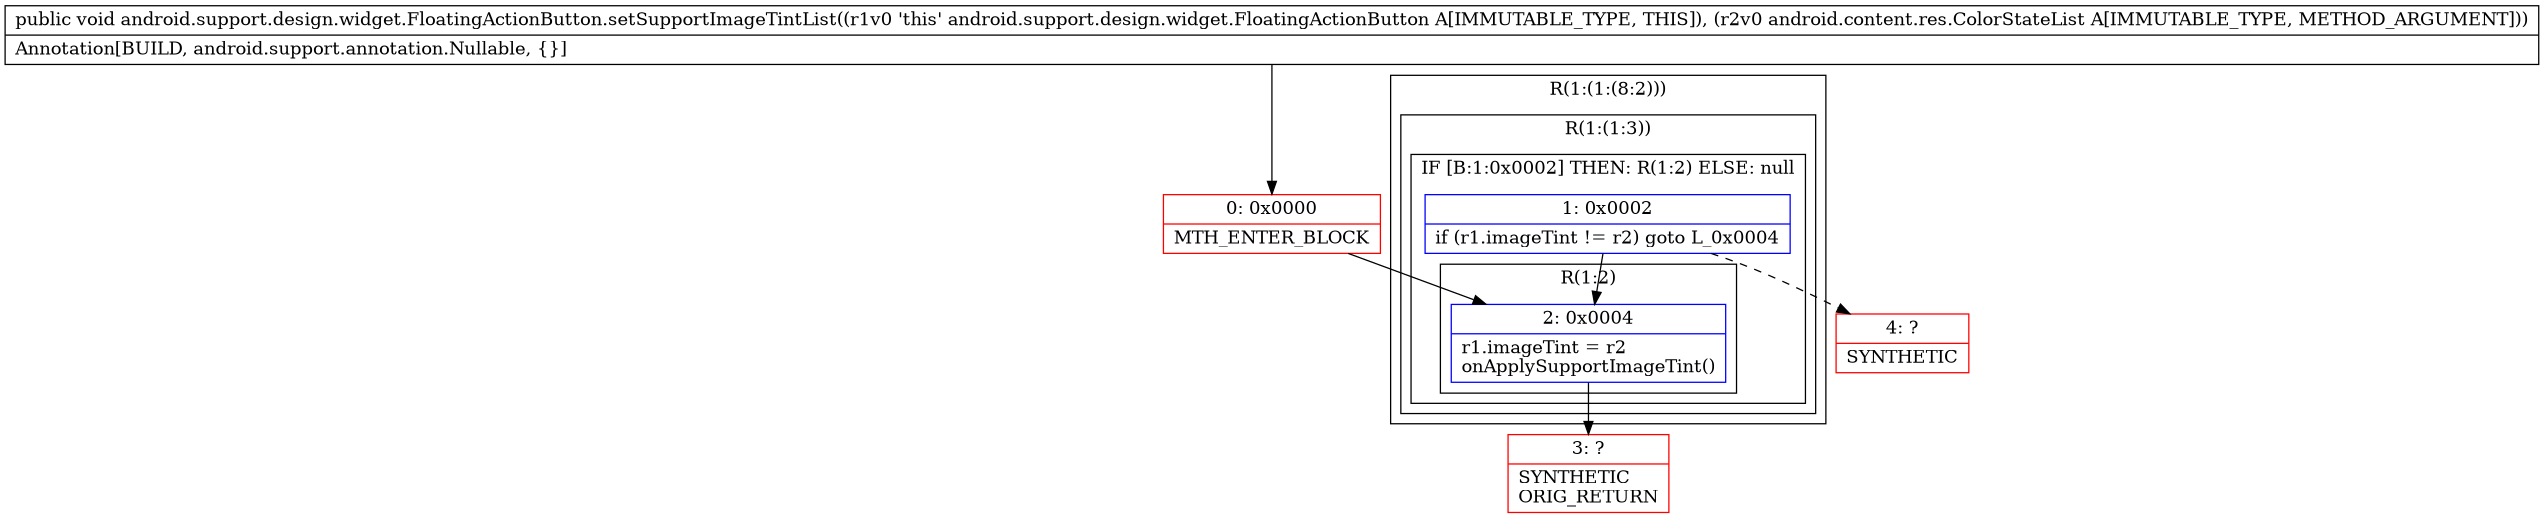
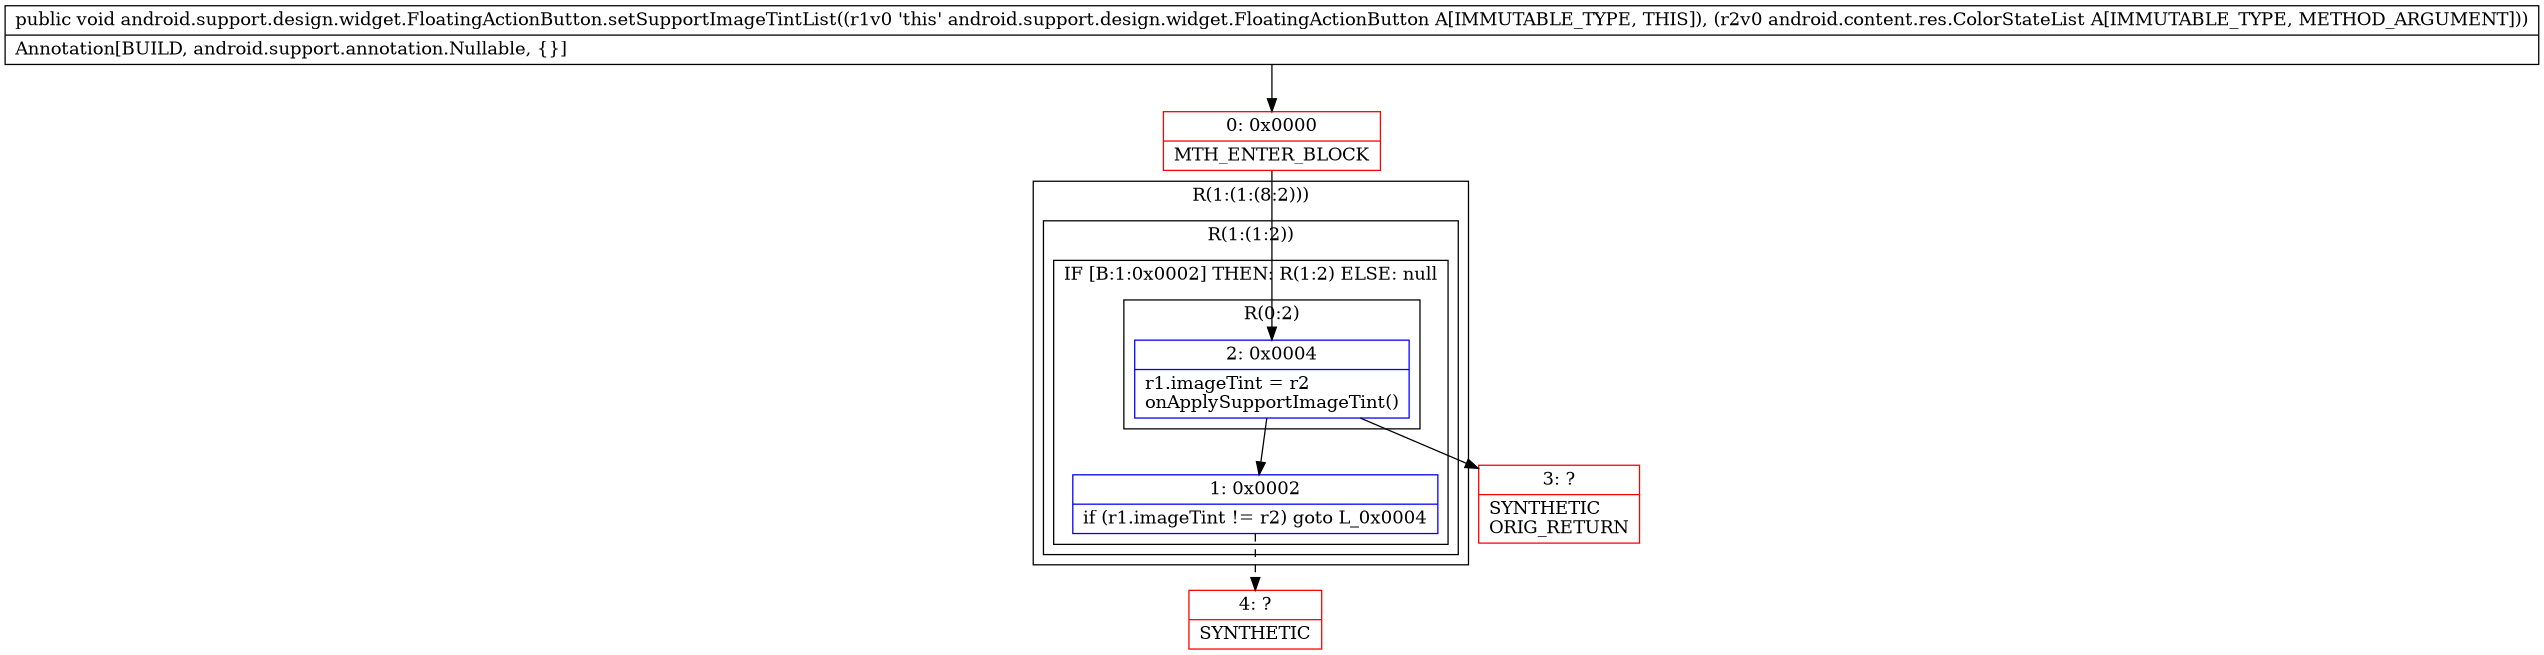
cluster "R(1:(1:3))": label "R(1:(1:3))" -> "R(1:(1:2))"
edge "1: 0x0002" -> "2: 0x0004": reversed
cluster "R(1:2)": label "R(1:2)" -> "R(0:2)"
